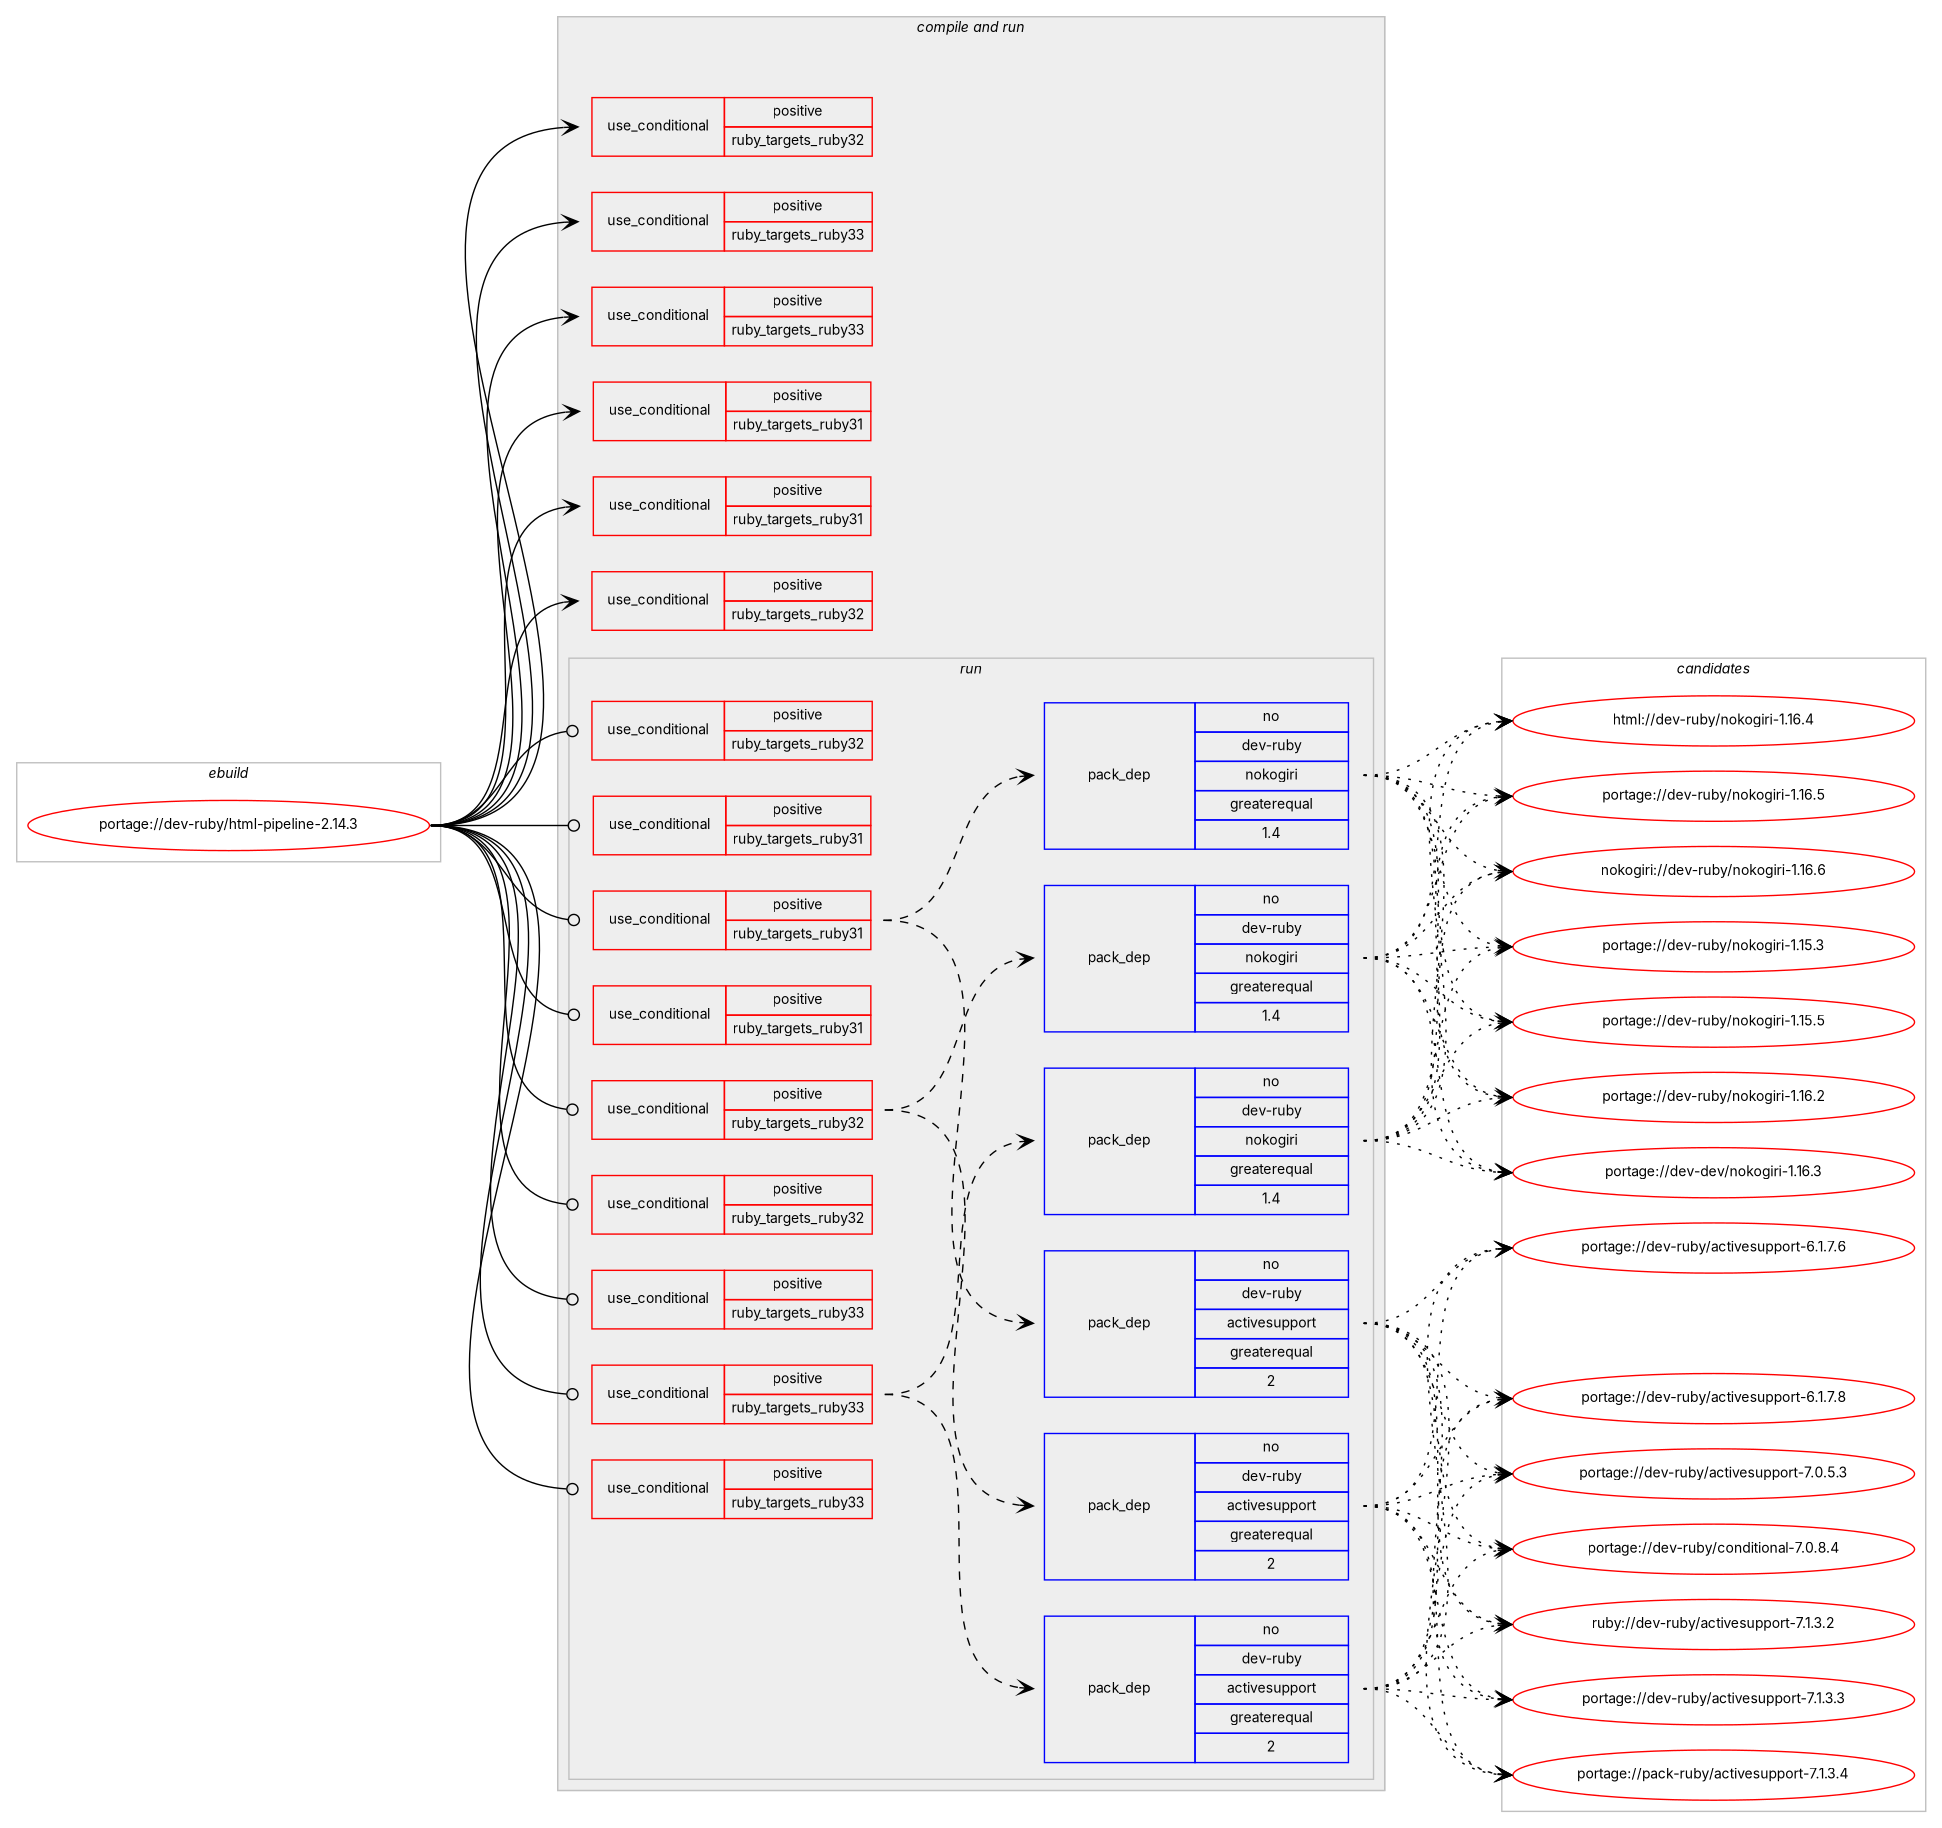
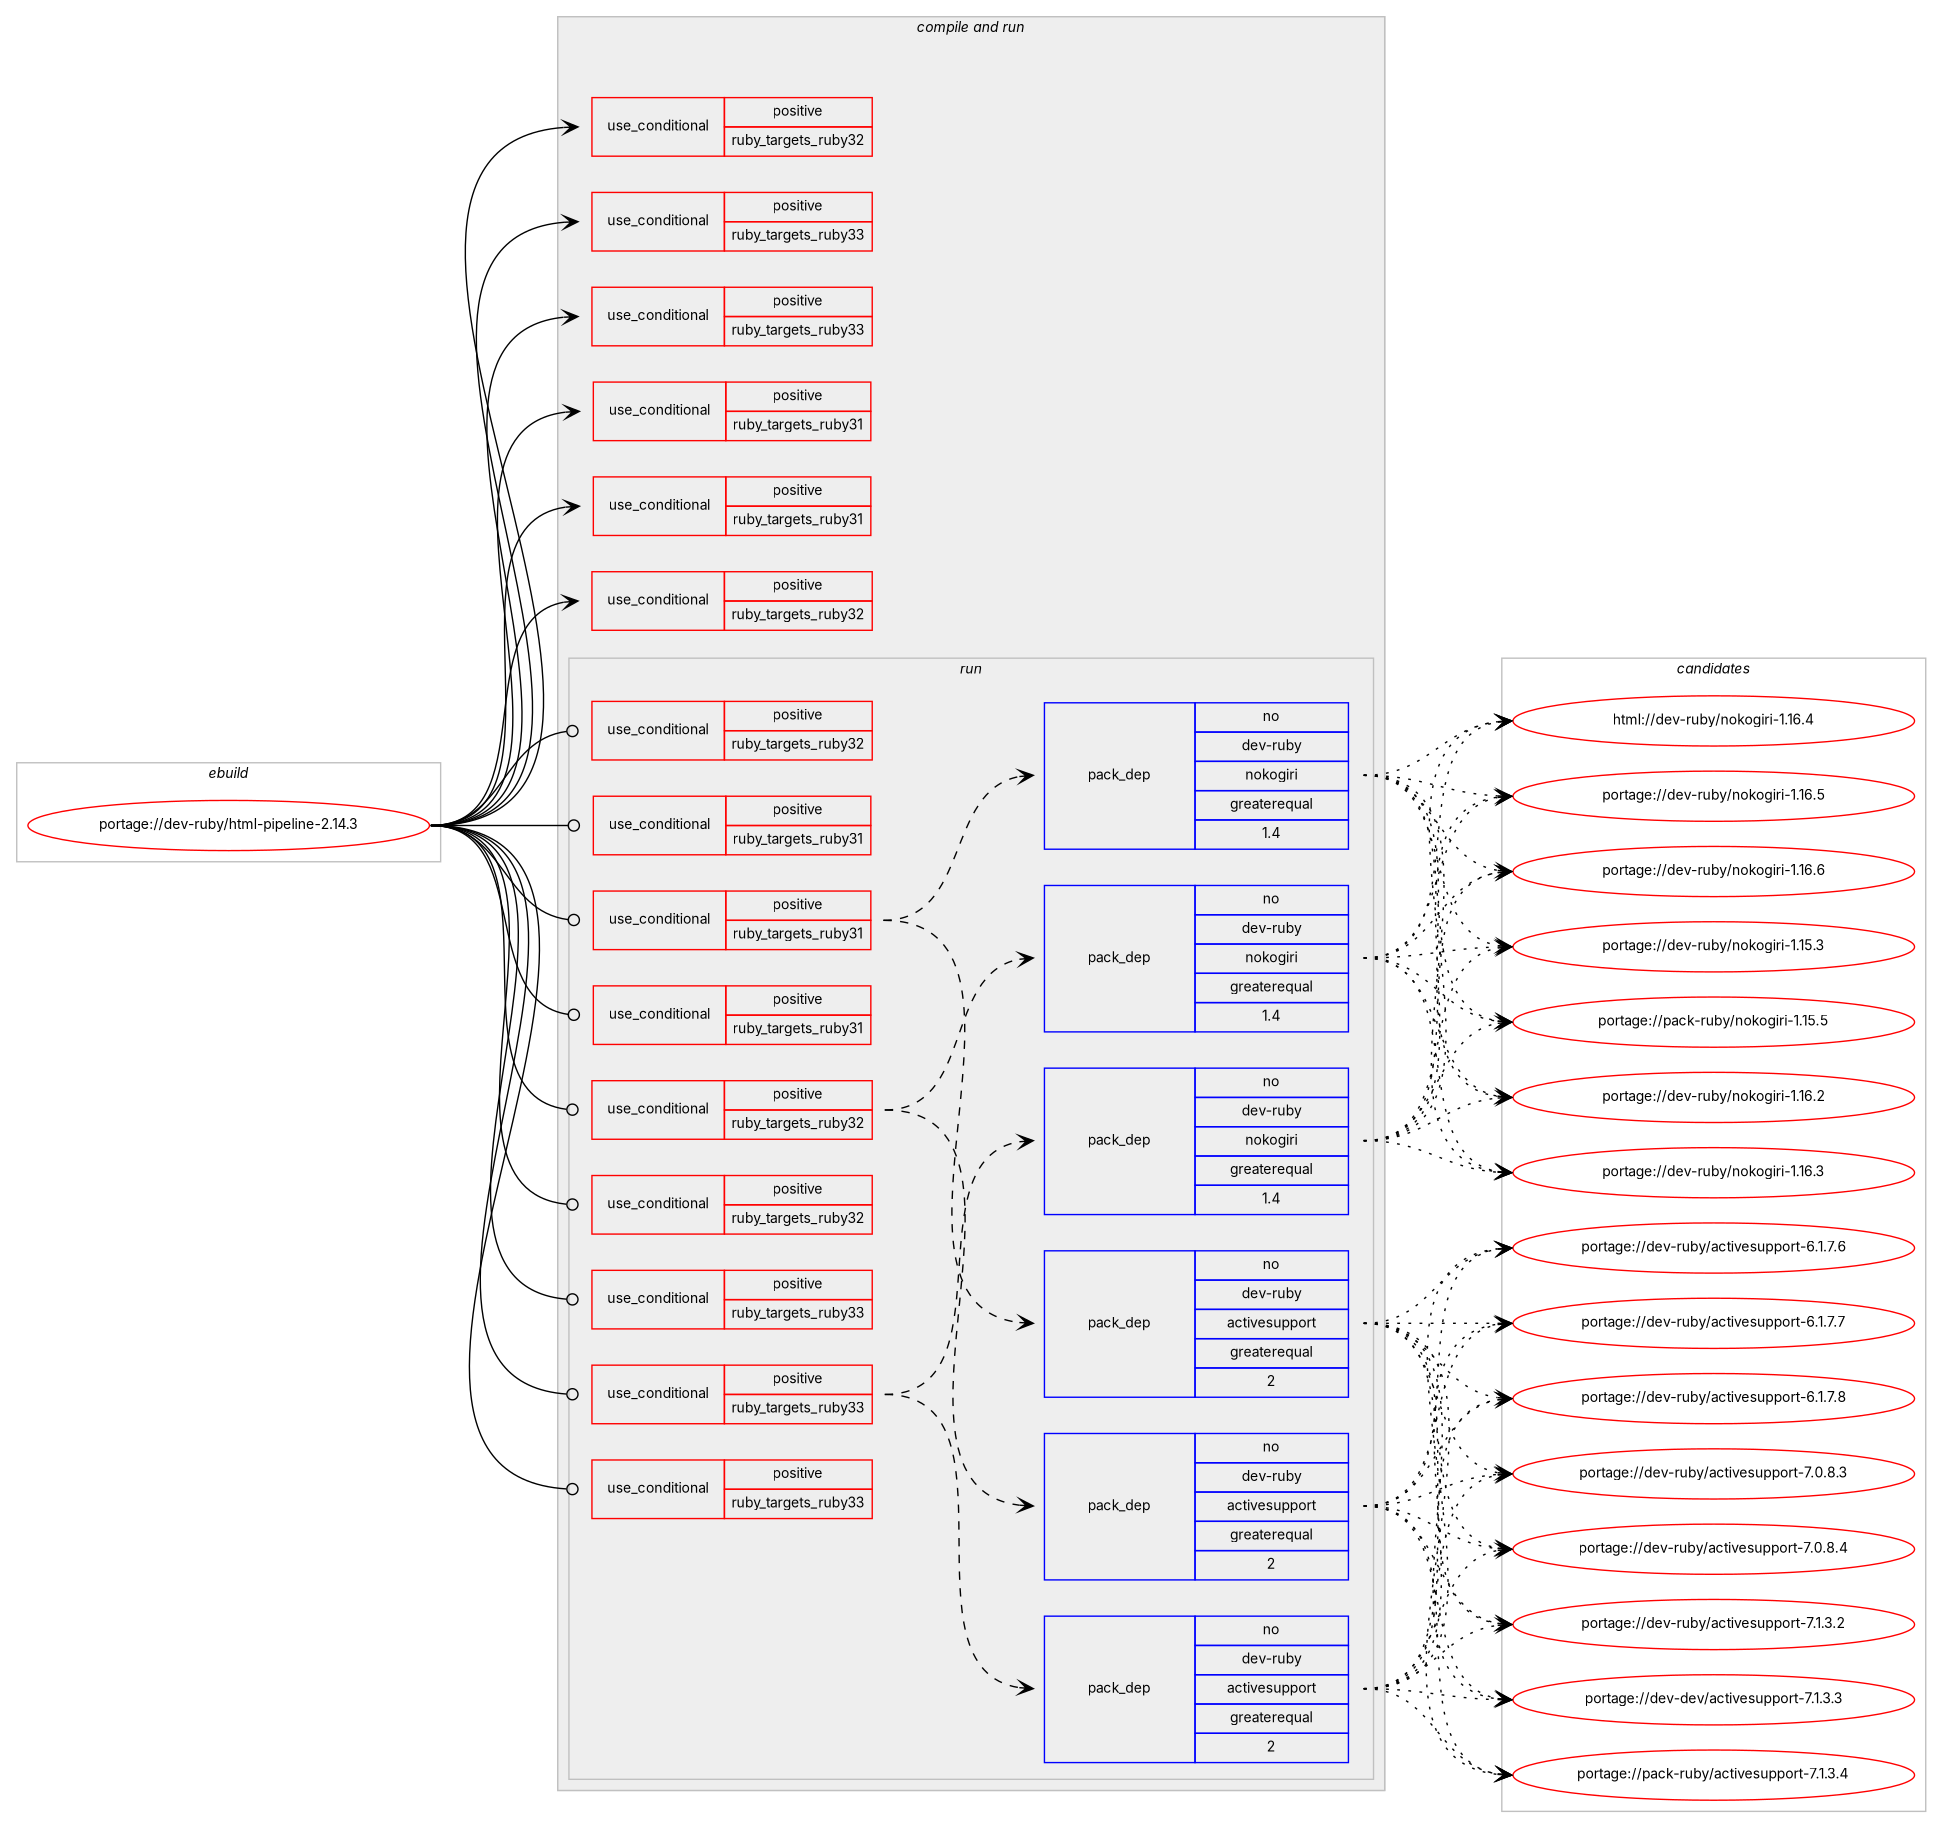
node "nokogiri://dev-ruby/nokogiri-1.16.6": label "nokogiri://dev-ruby/nokogiri-1.16.6" -> "portage://dev-ruby/nokogiri-1.16.6"
node "portage://dev-ruby/nokogiri-1.15.5": label "portage://dev-ruby/nokogiri-1.15.5" -> "portage://pack-ruby/nokogiri-1.15.5"
node "portage://dev-dev/nokogiri-1.16.3": label "portage://dev-dev/nokogiri-1.16.3" -> "portage://dev-ruby/nokogiri-1.16.3"
node "portage://dev-ruby/activesupport-6.1.7.7": added
node "portage://dev-ruby/activesupport-7.0.5.3": label "portage://dev-ruby/activesupport-7.0.5.3" -> "portage://dev-ruby/activesupport-7.0.8.3"
node "portage://dev-ruby/conditional-7.0.8.4": label "portage://dev-ruby/conditional-7.0.8.4" -> "portage://dev-ruby/activesupport-7.0.8.4"
node "ruby://dev-ruby/activesupport-7.1.3.2": label "ruby://dev-ruby/activesupport-7.1.3.2" -> "portage://dev-ruby/activesupport-7.1.3.2"
node "portage://dev-ruby/activesupport-7.1.3.3": label "portage://dev-ruby/activesupport-7.1.3.3" -> "portage://dev-dev/activesupport-7.1.3.3"
